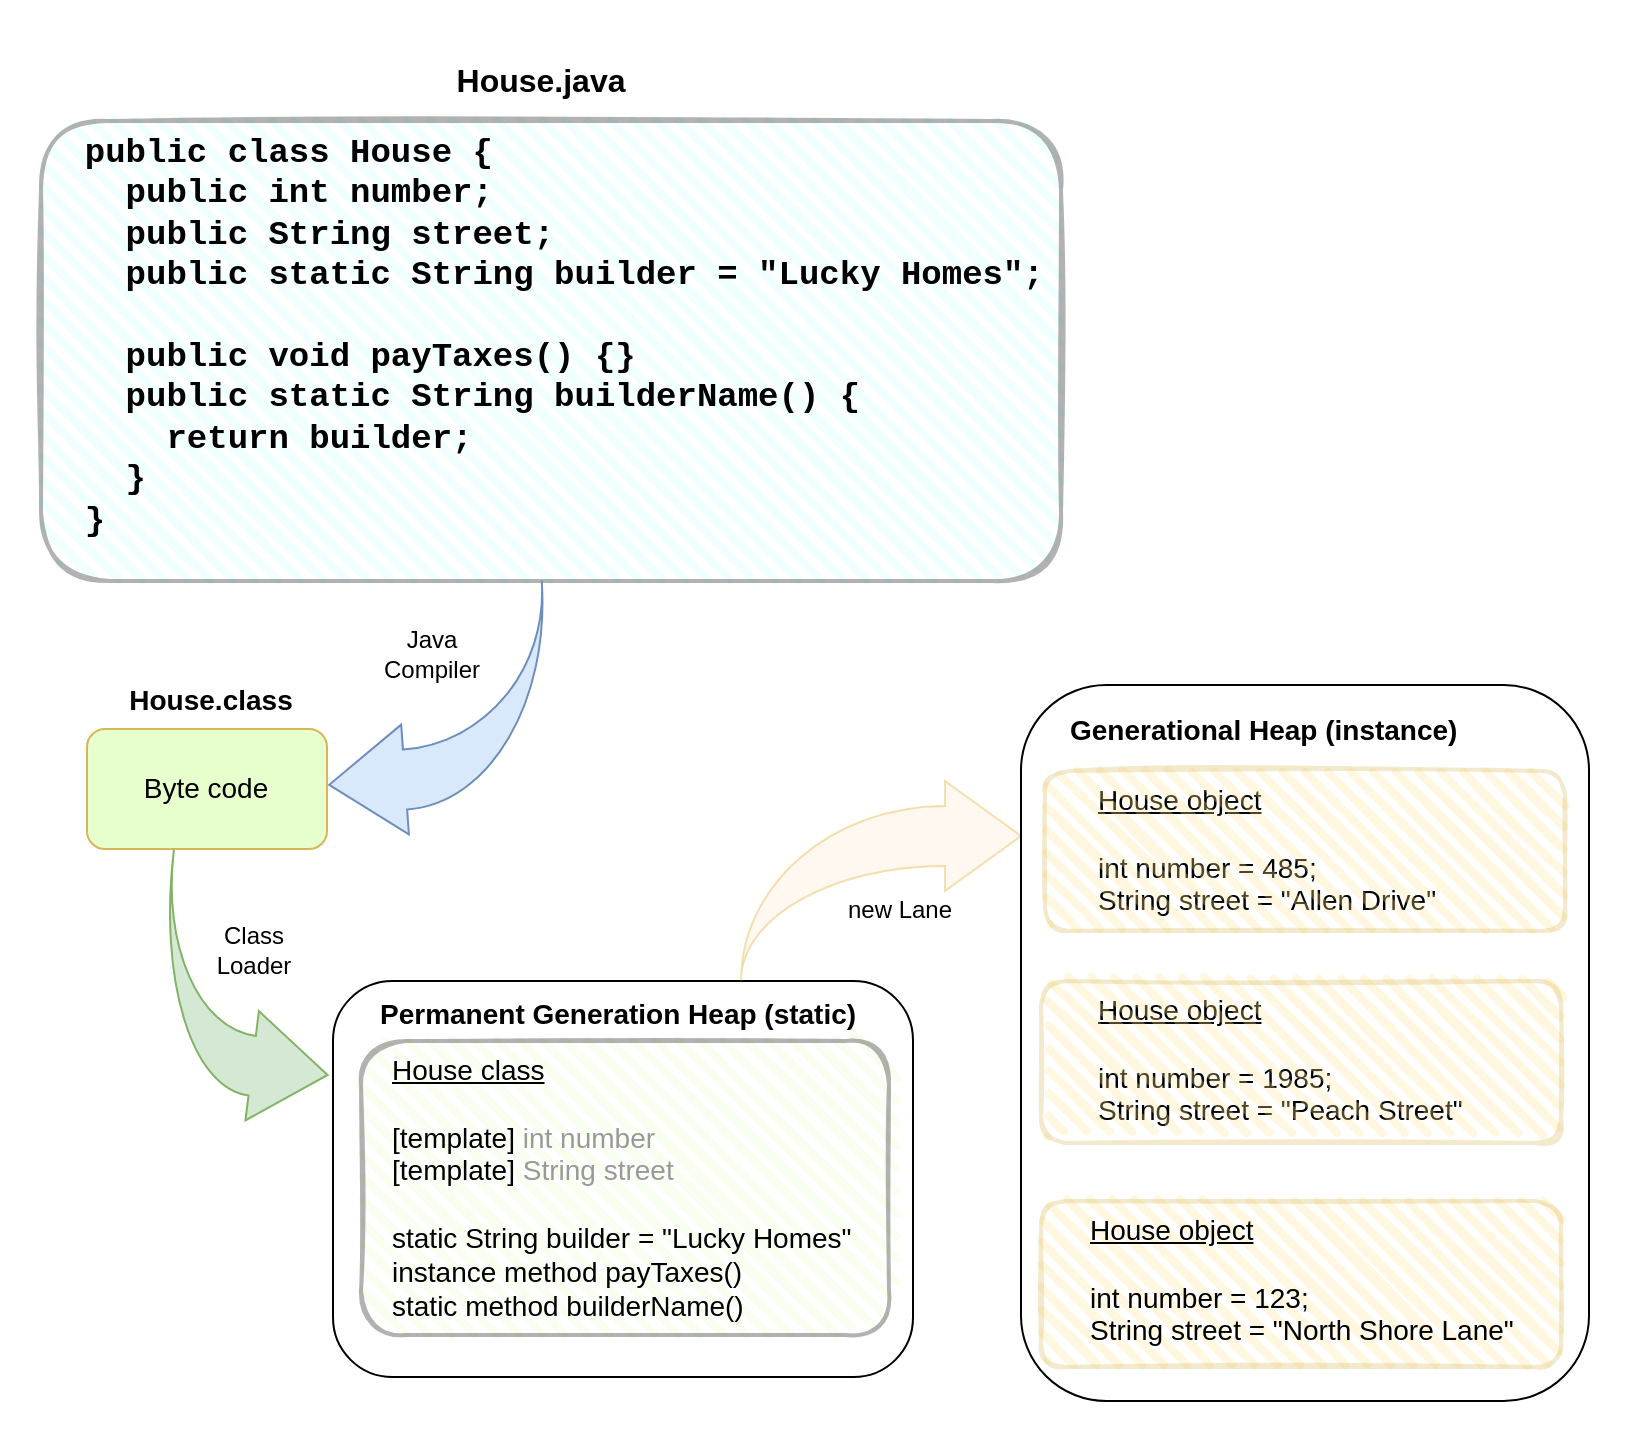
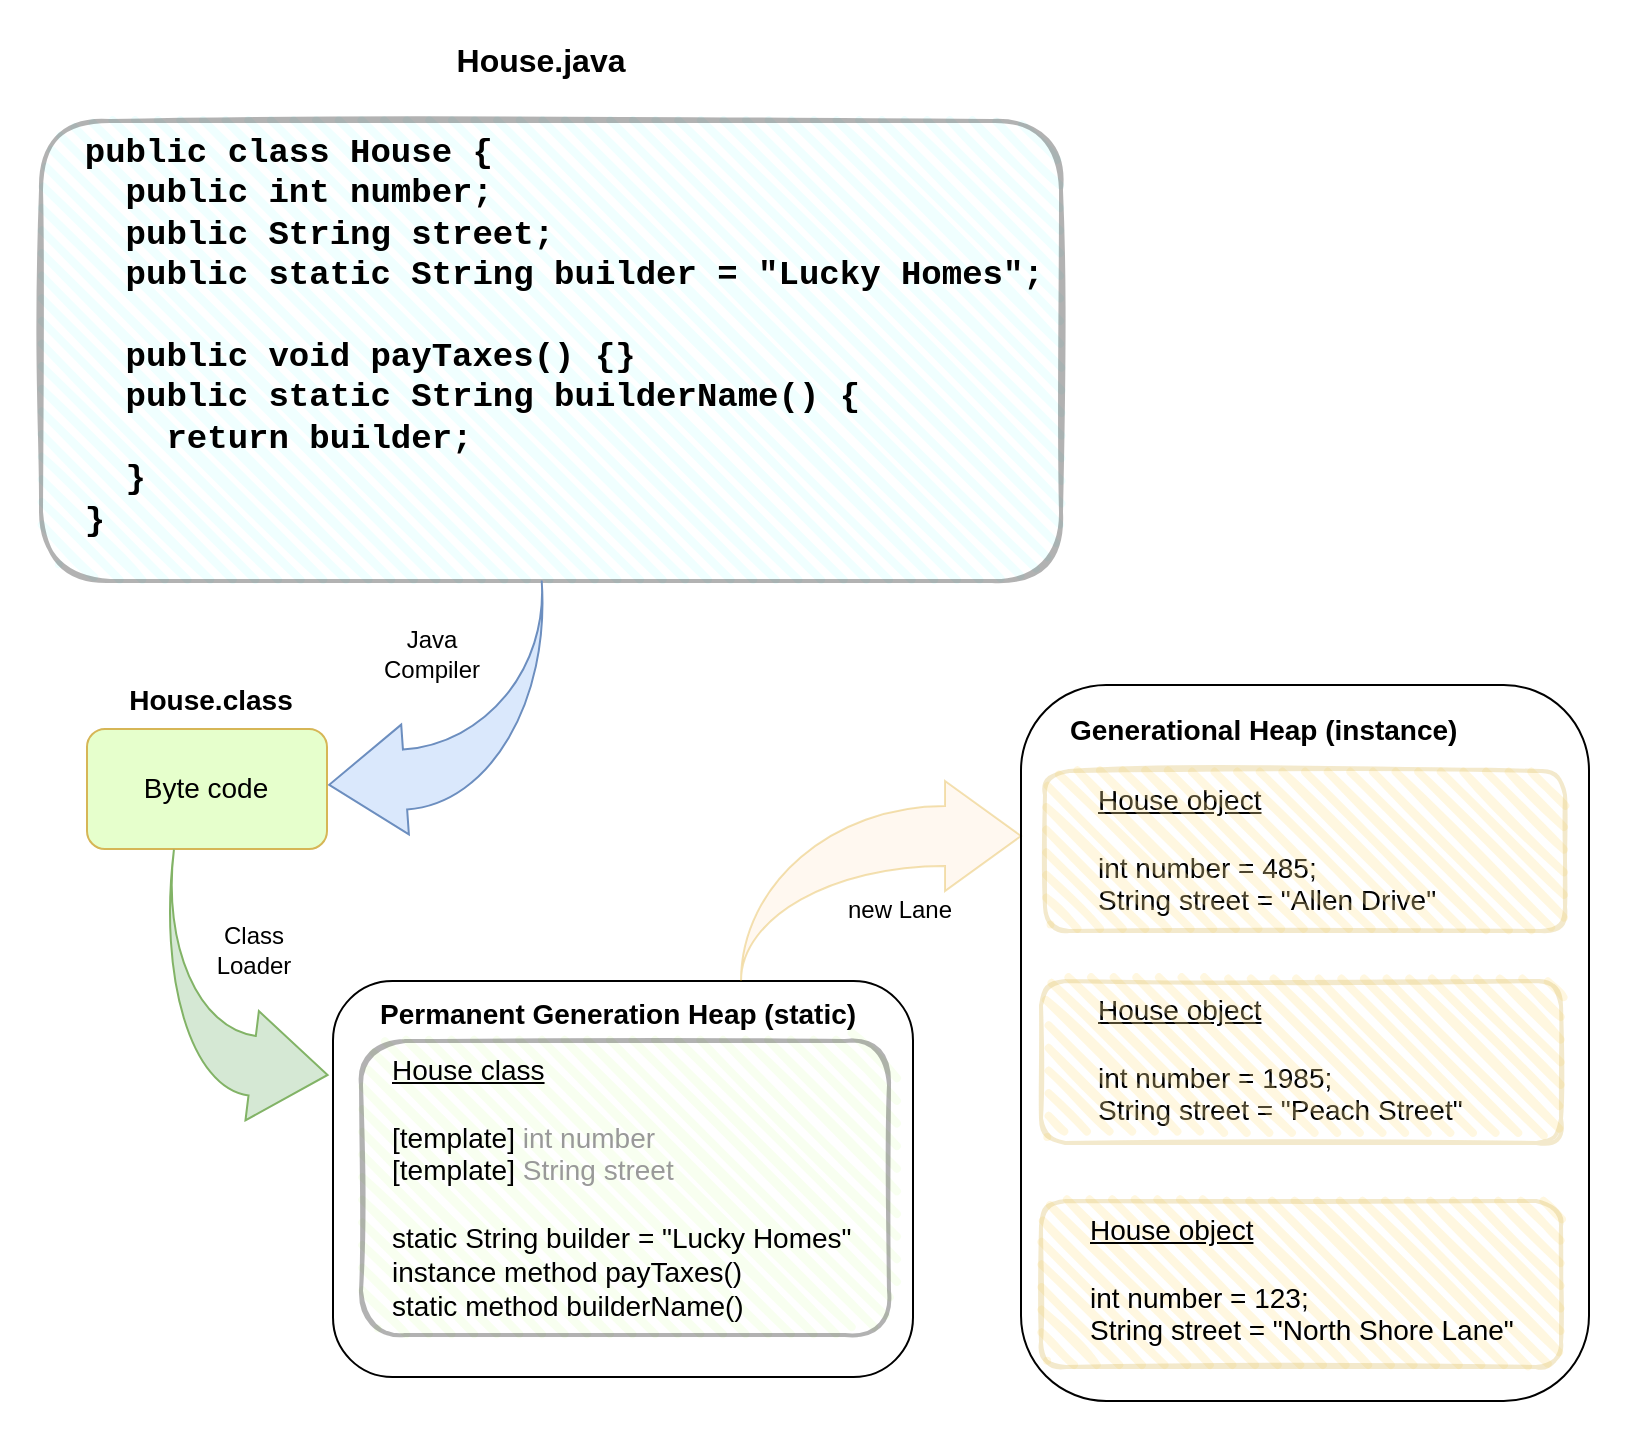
node "House.java": moved (541, 81) -> (541, 61)
